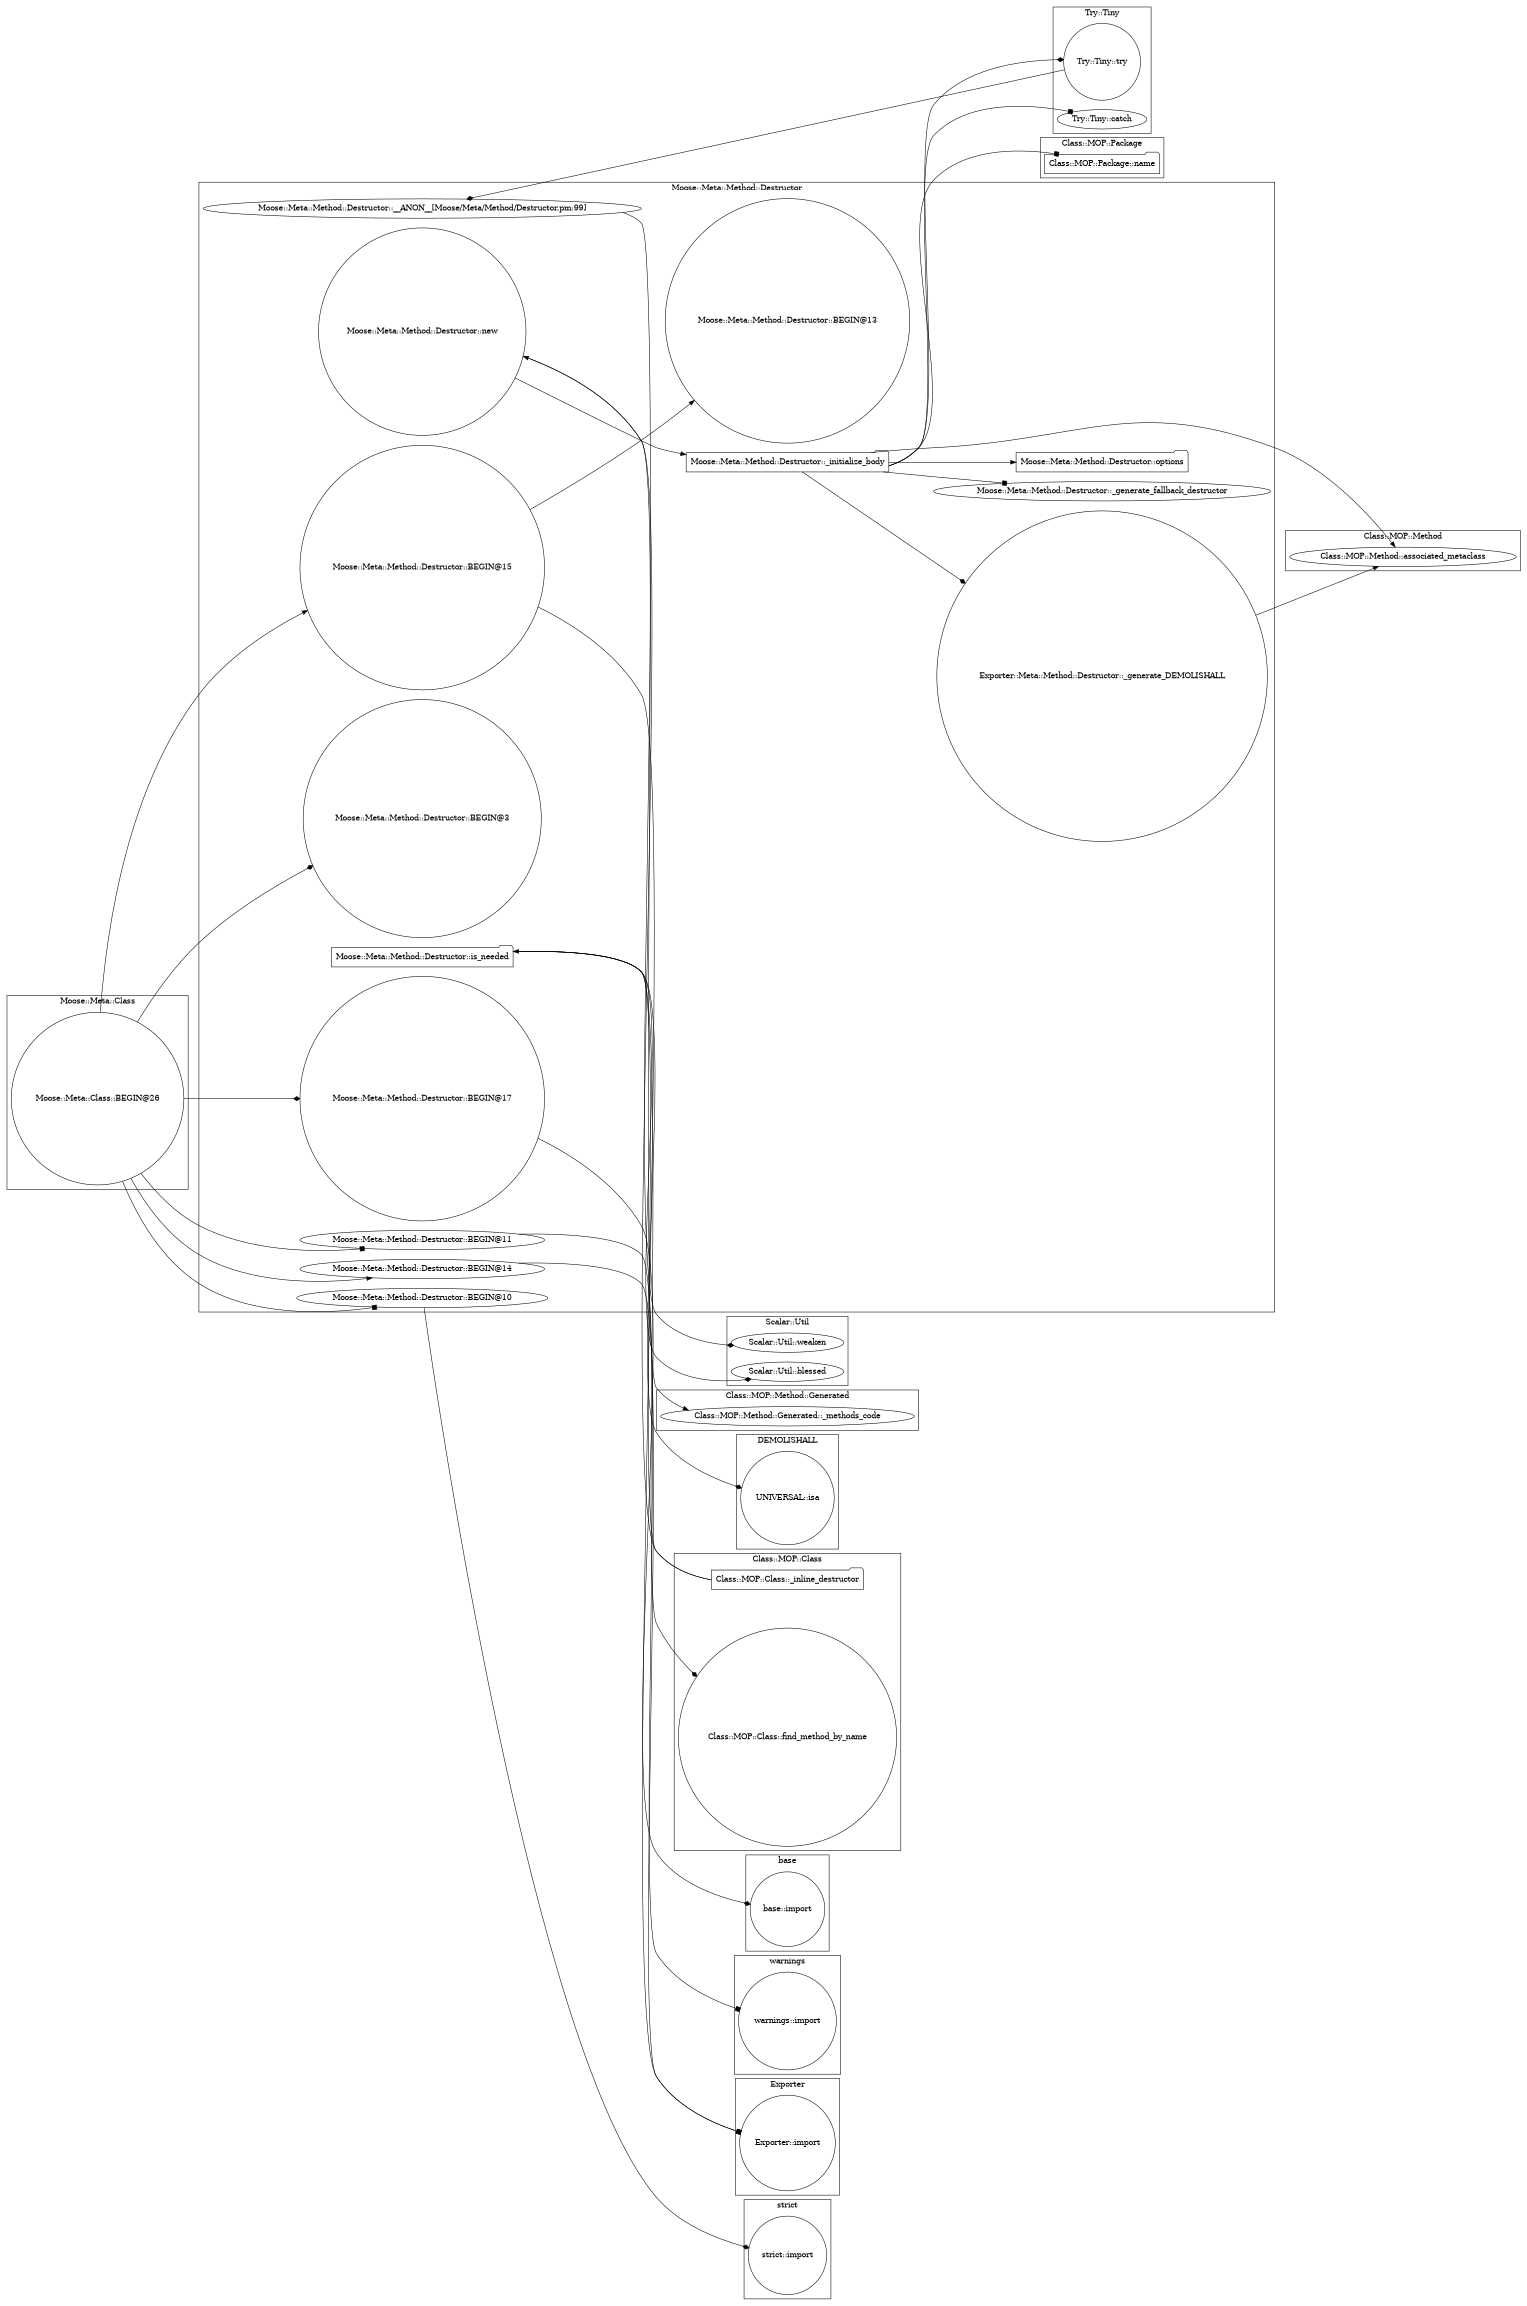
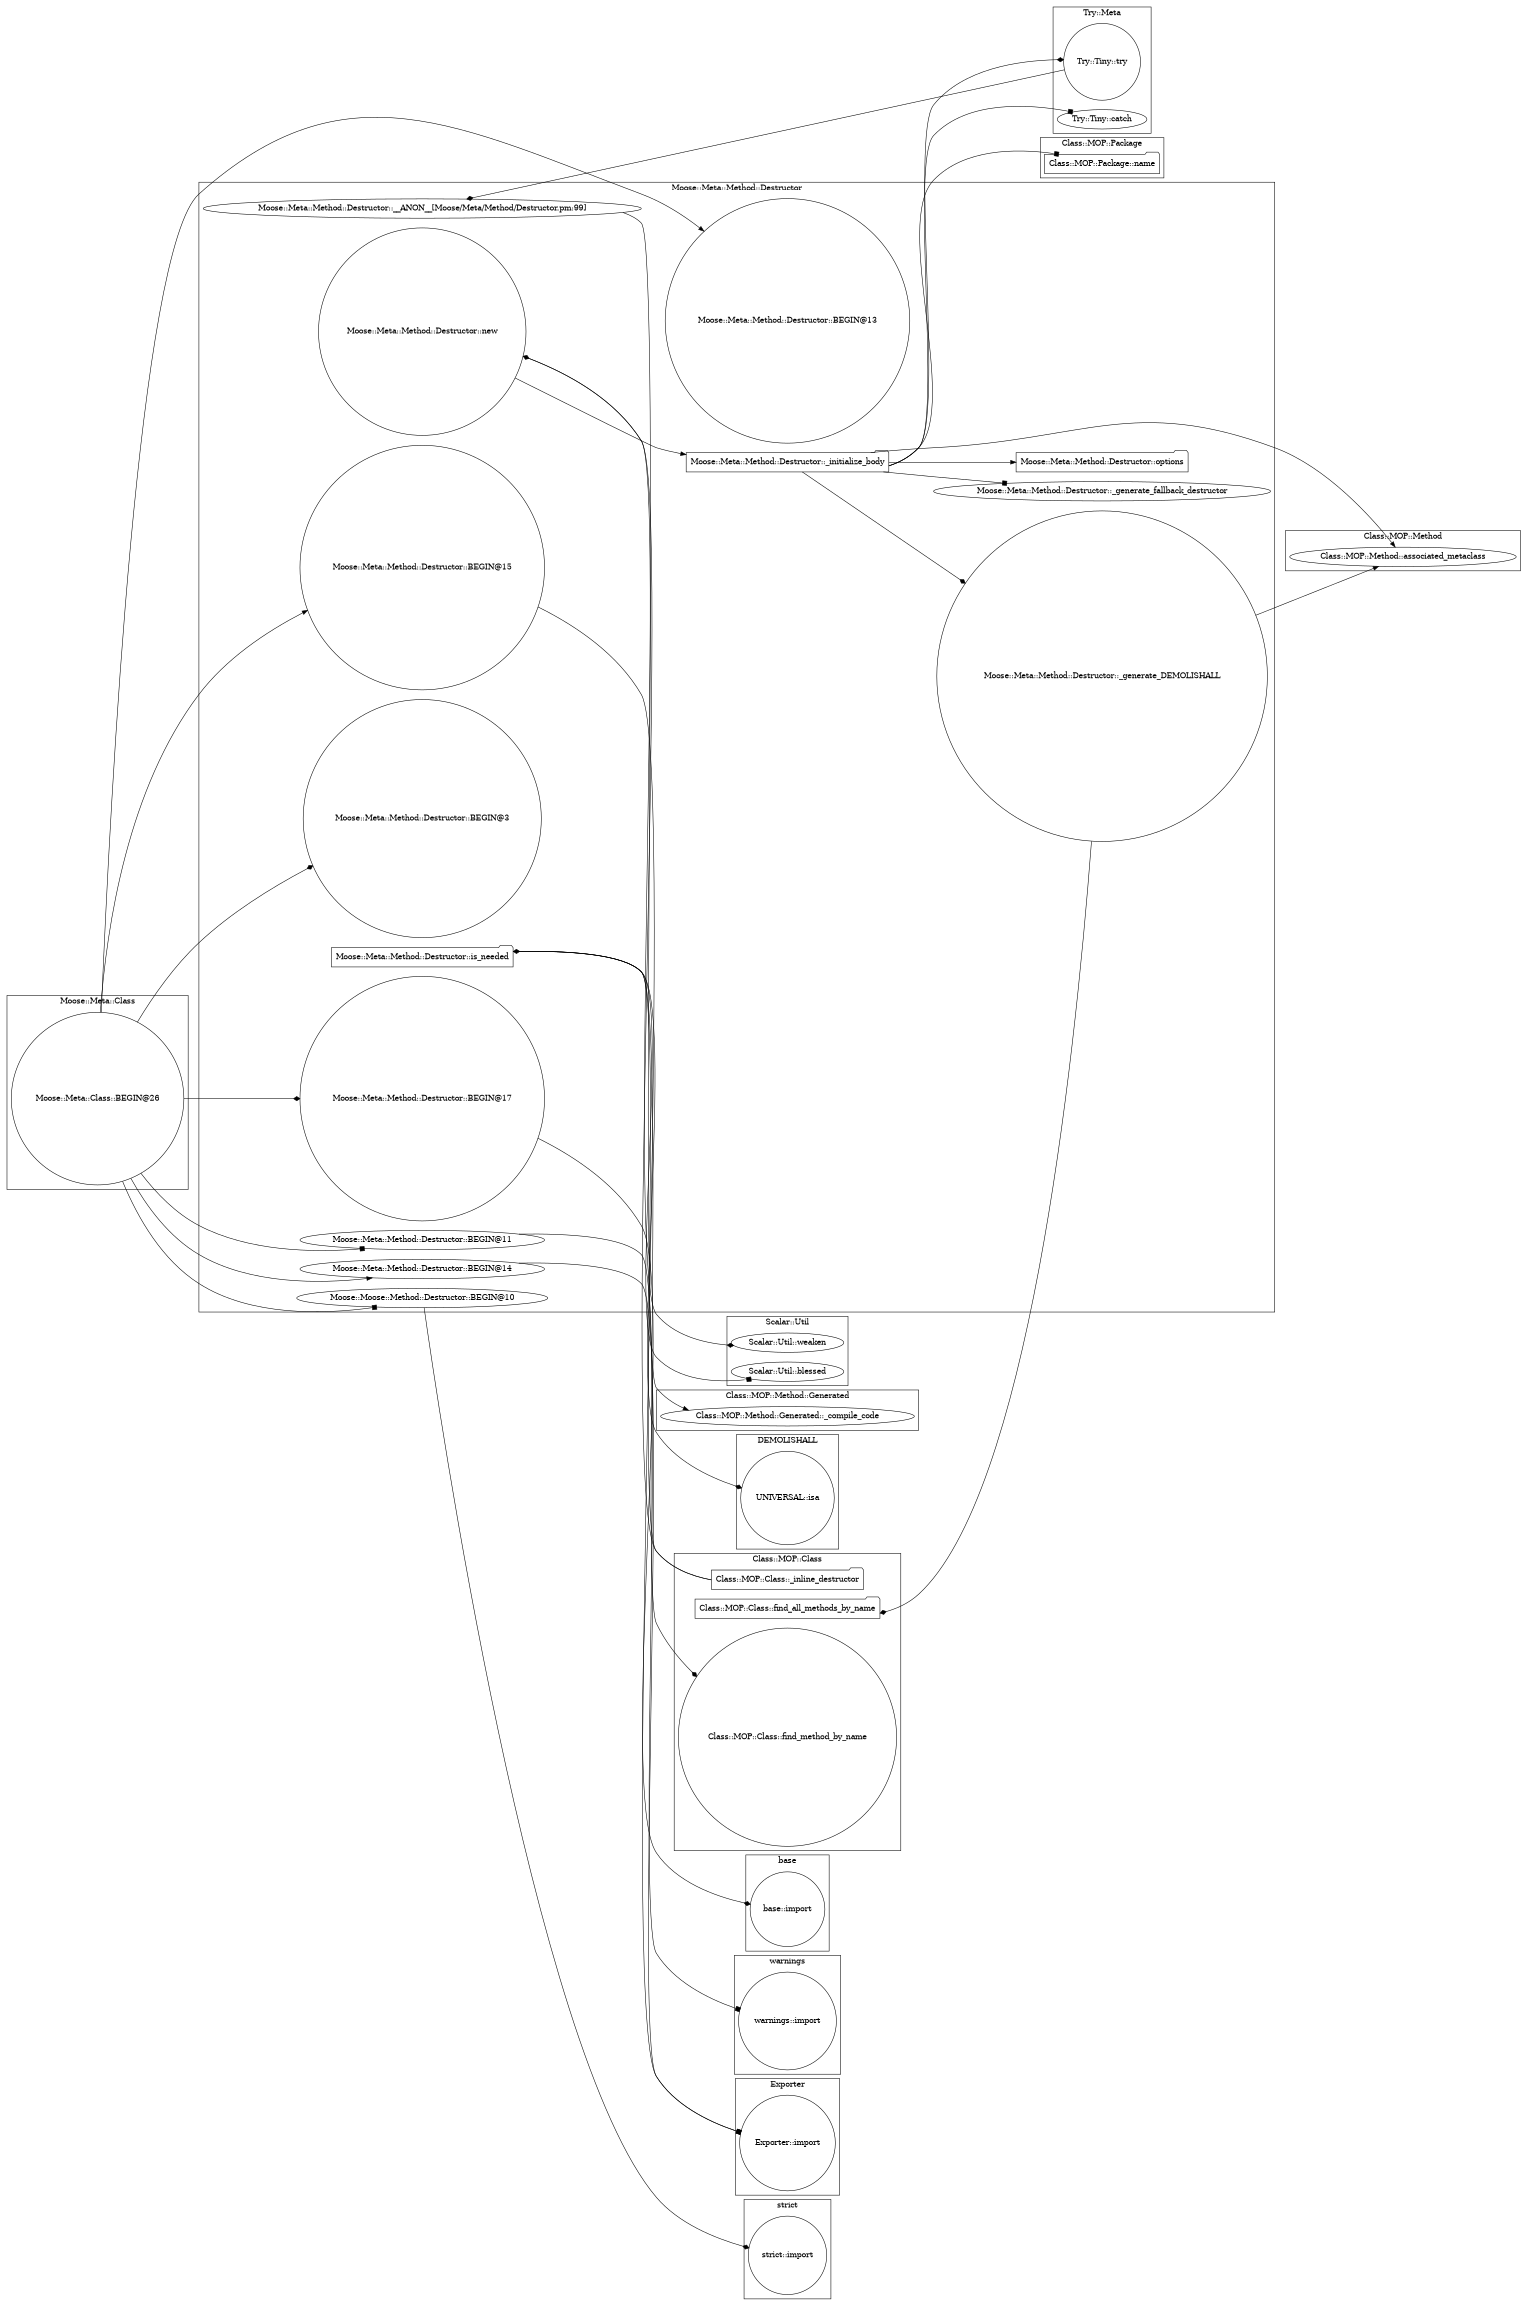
cluster "Try::Tiny": label "Try::Tiny" -> "Try::Meta"
edge "Moose::Meta::Method::Destructor::BEGIN@15" -> "Moose::Meta::Method::Destructor::BEGIN@13": now "Moose::Meta::Class::BEGIN@26" -> "Moose::Meta::Method::Destructor::BEGIN@13"
node "Exporter::Meta::Method::Destructor::_generate_DEMOLISHALL": label "Exporter::Meta::Method::Destructor::_generate_DEMOLISHALL" -> "Moose::Meta::Method::Destructor::_generate_DEMOLISHALL"
edge "Moose::Meta::Method::Destructor::is_needed" -> "Scalar::Util::blessed": arrowhead diamond -> box
edge "Class::MOP::Class::_inline_destructor" -> "Moose::Meta::Method::Destructor::new": arrowhead normal -> diamond
edge "Class::MOP::Class::_inline_destructor" -> "Moose::Meta::Method::Destructor::is_needed": arrowhead normal -> diamond
node "Moose::Meta::Method::Destructor::BEGIN@10": label "Moose::Meta::Method::Destructor::BEGIN@10" -> "Moose::Moose::Method::Destructor::BEGIN@10"
node "Class::MOP::Method::Generated::_methods_code": label "Class::MOP::Method::Generated::_methods_code" -> "Class::MOP::Method::Generated::_compile_code"
node "Class::MOP::Class::find_all_methods_by_name": added
